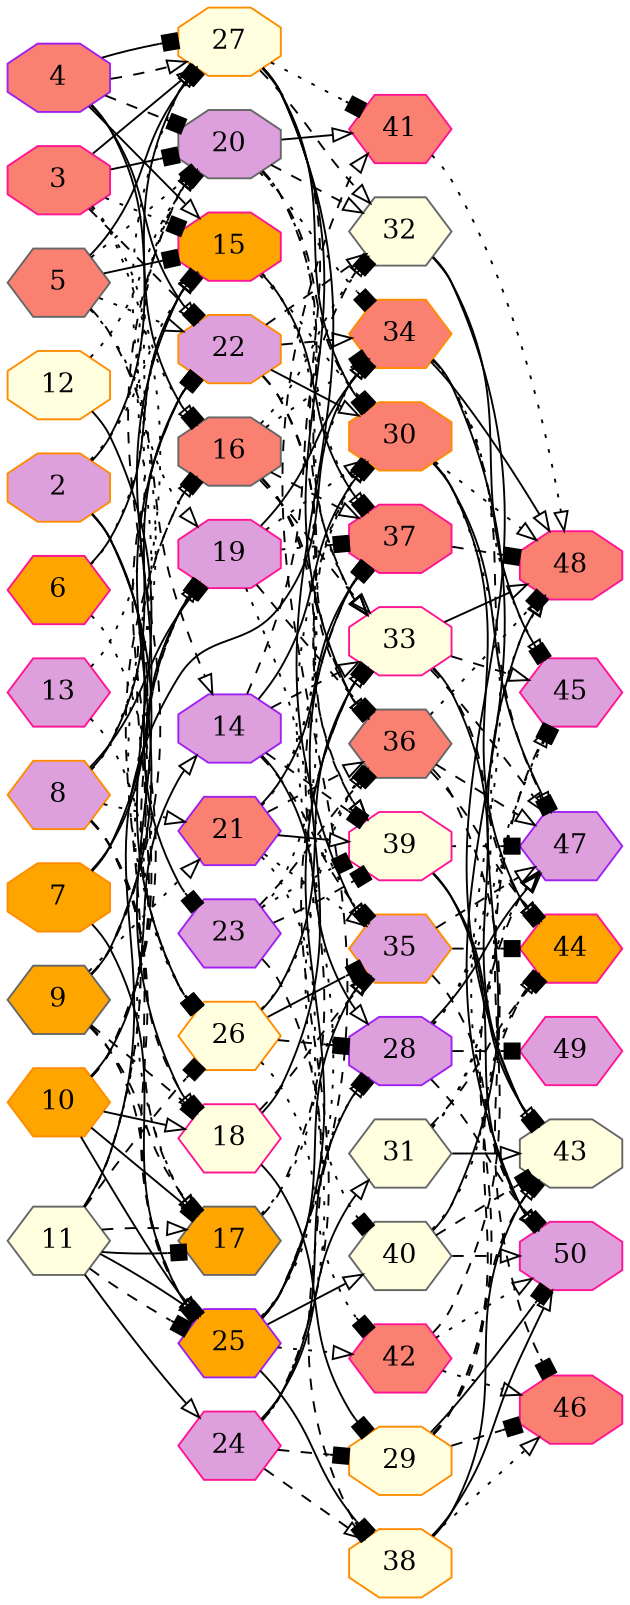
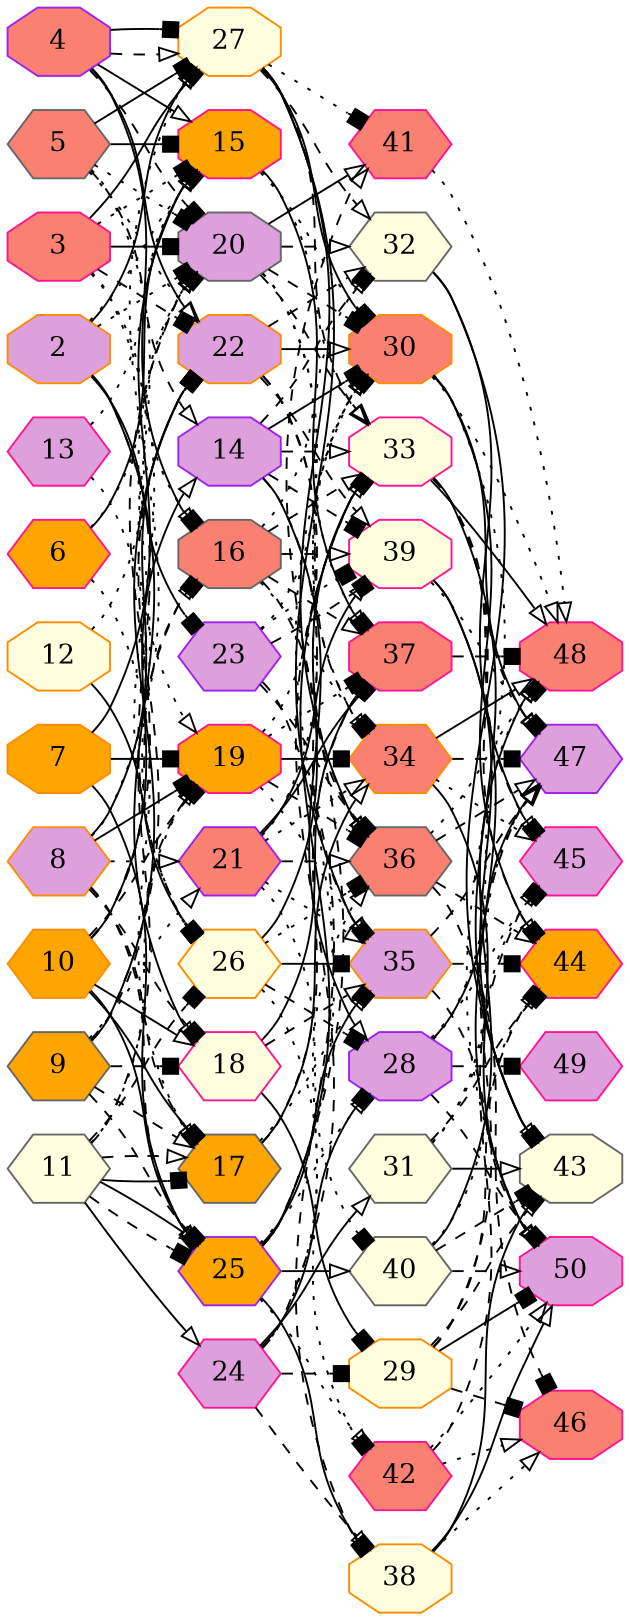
node "19": fillcolor plum -> orange
edge "11" -> "34": now "17" -> "34"
